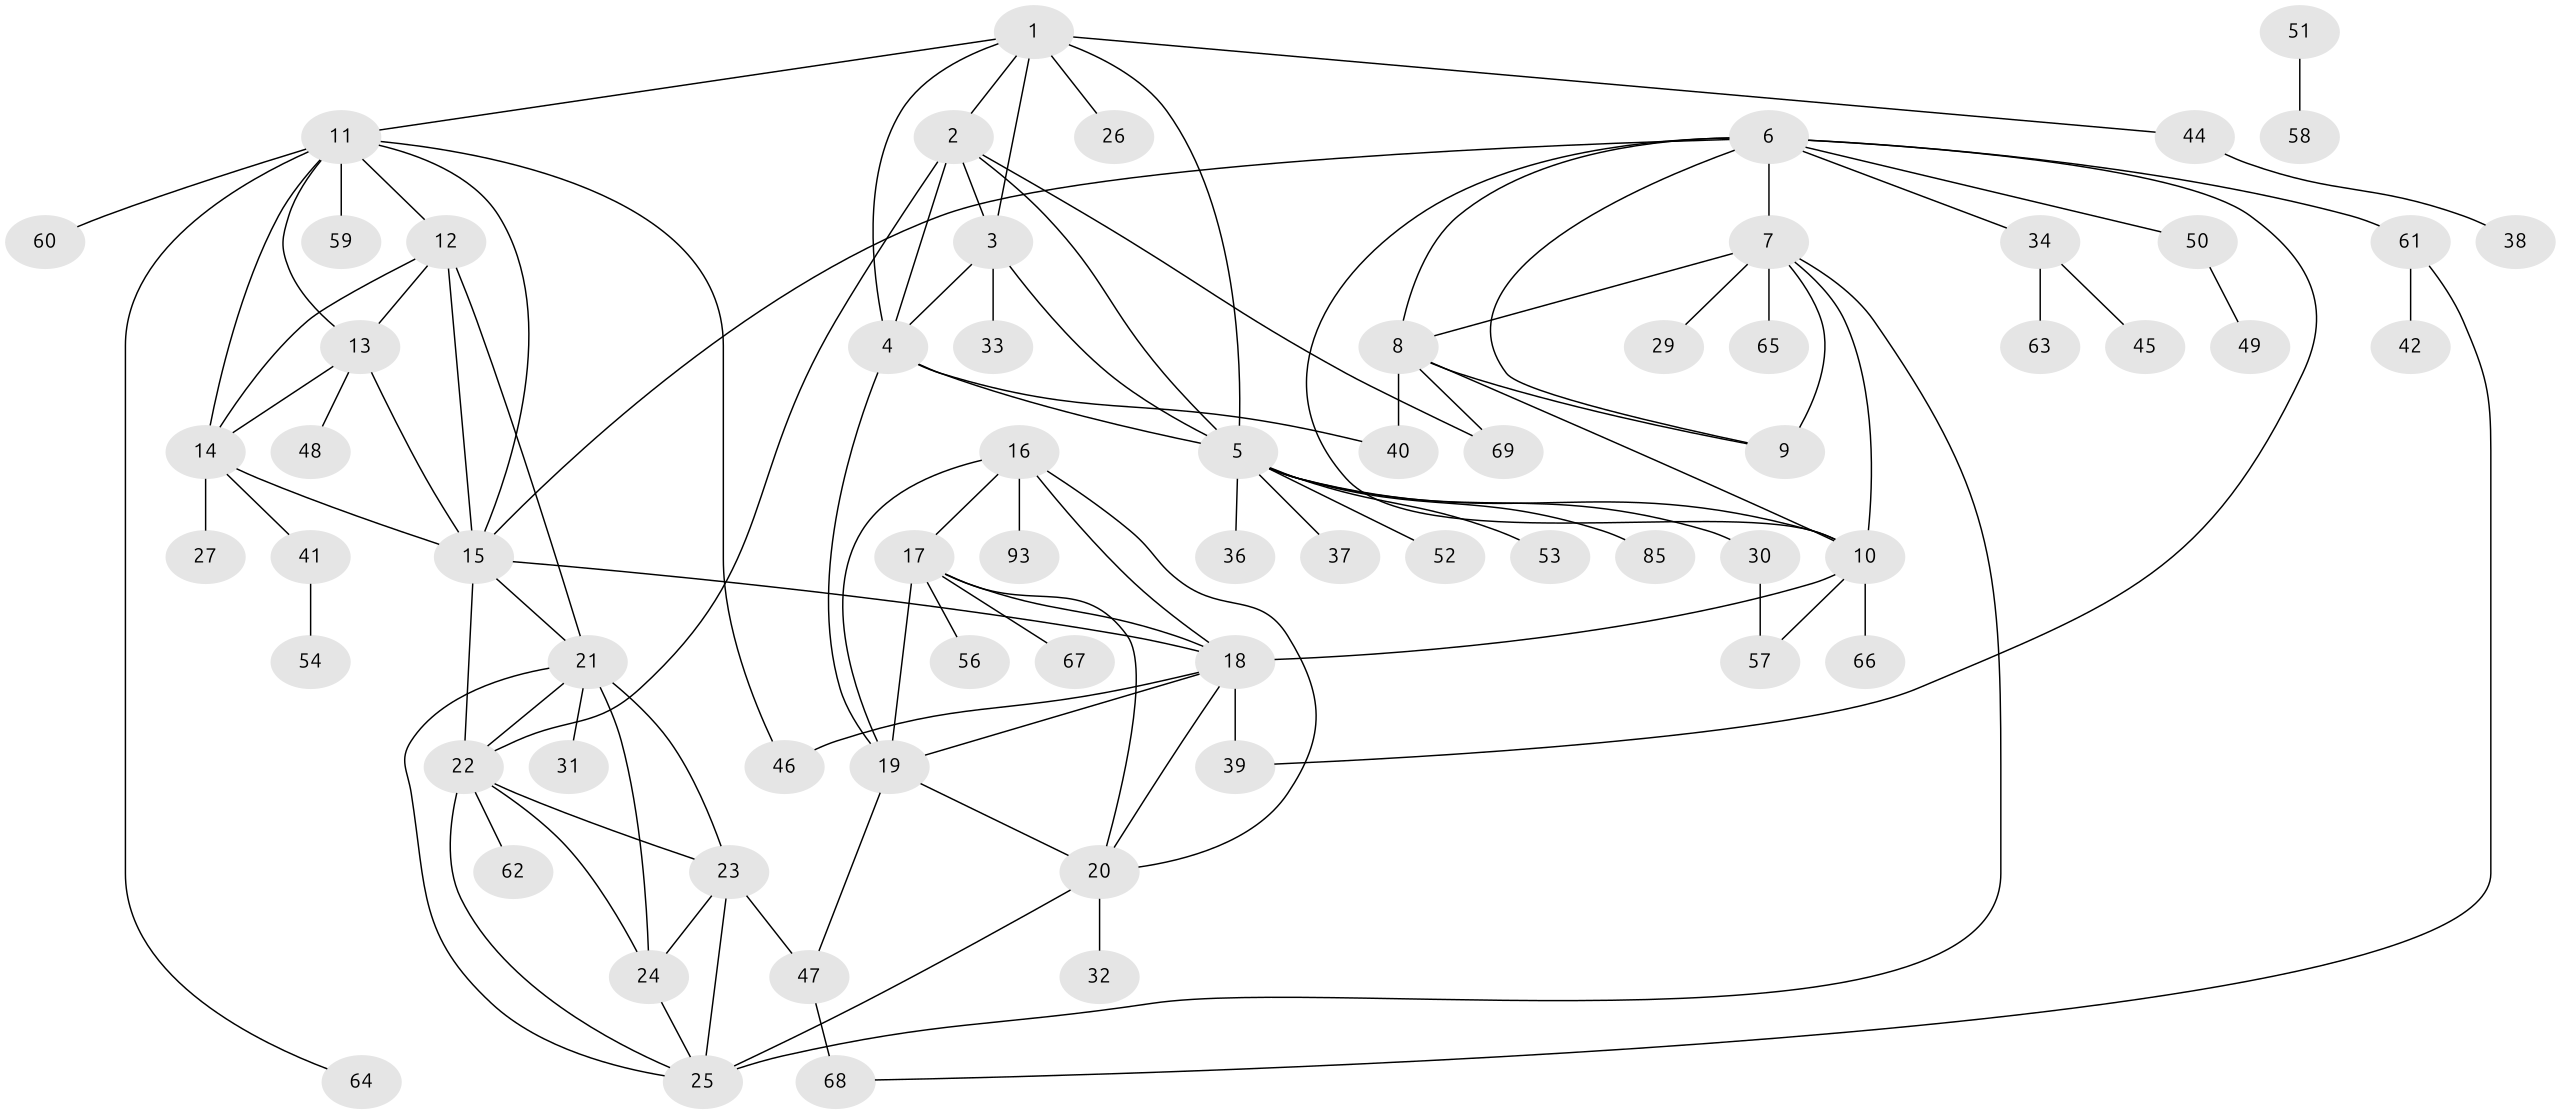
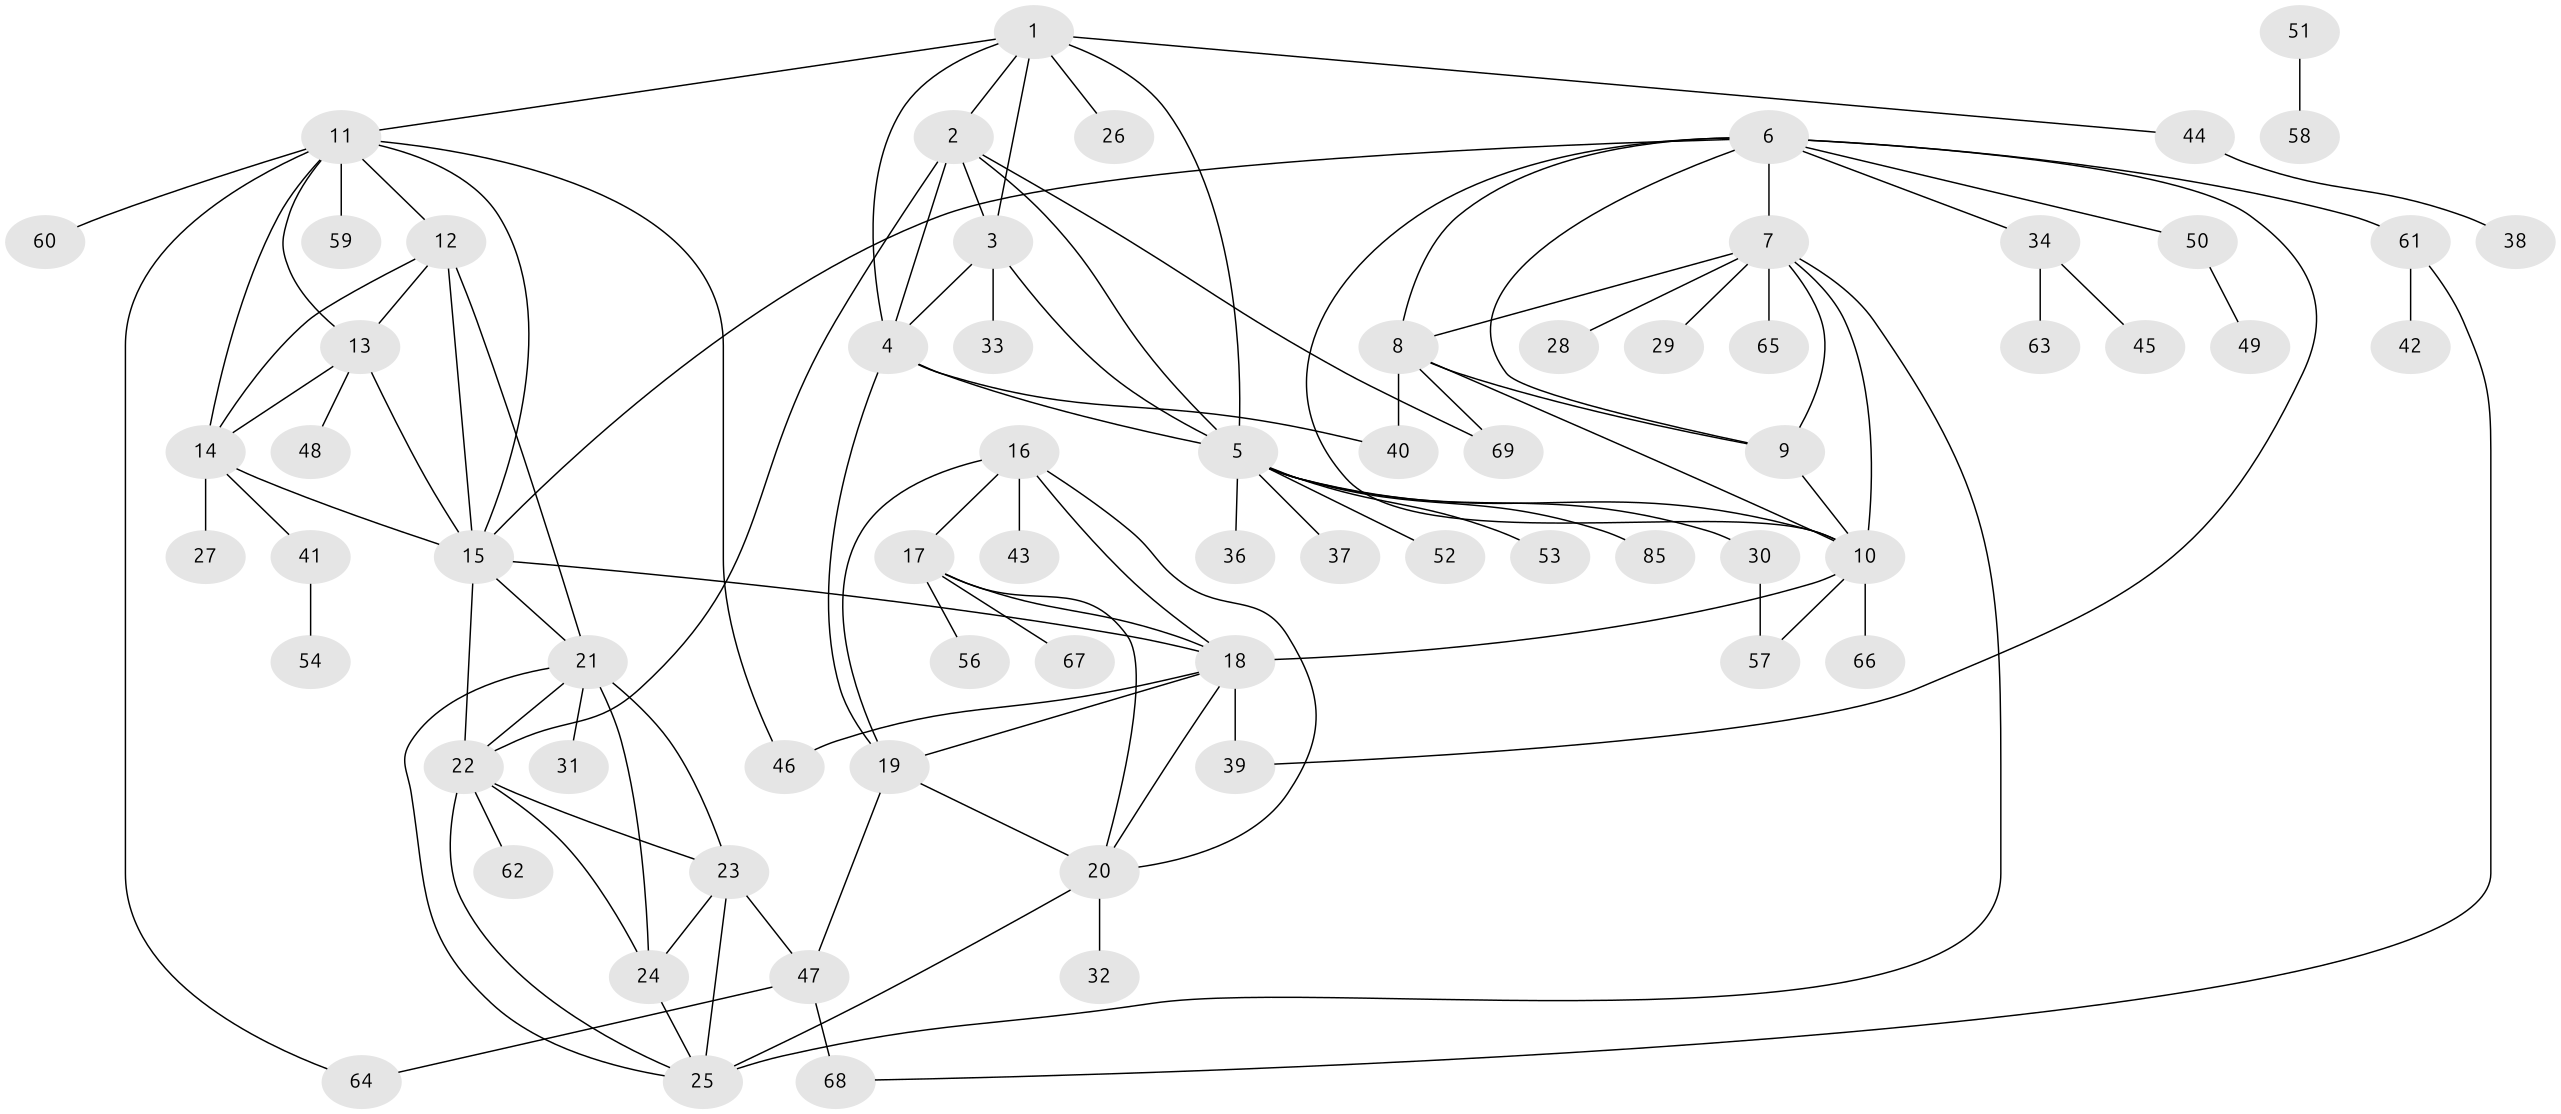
node "28": added
edge "9" -- "10": added
node "93": label "93" -> "43"
edge "17" -- "19": removed
edge "47" -- "64": added
